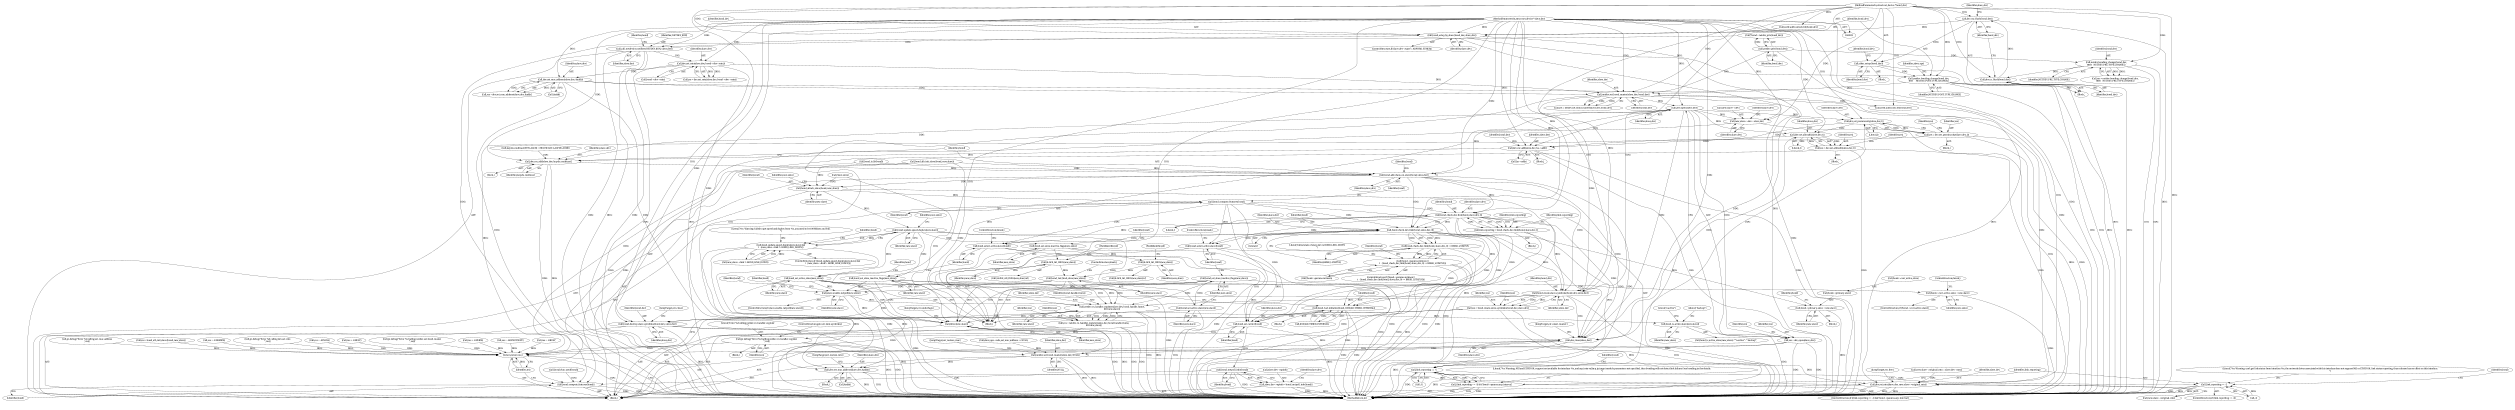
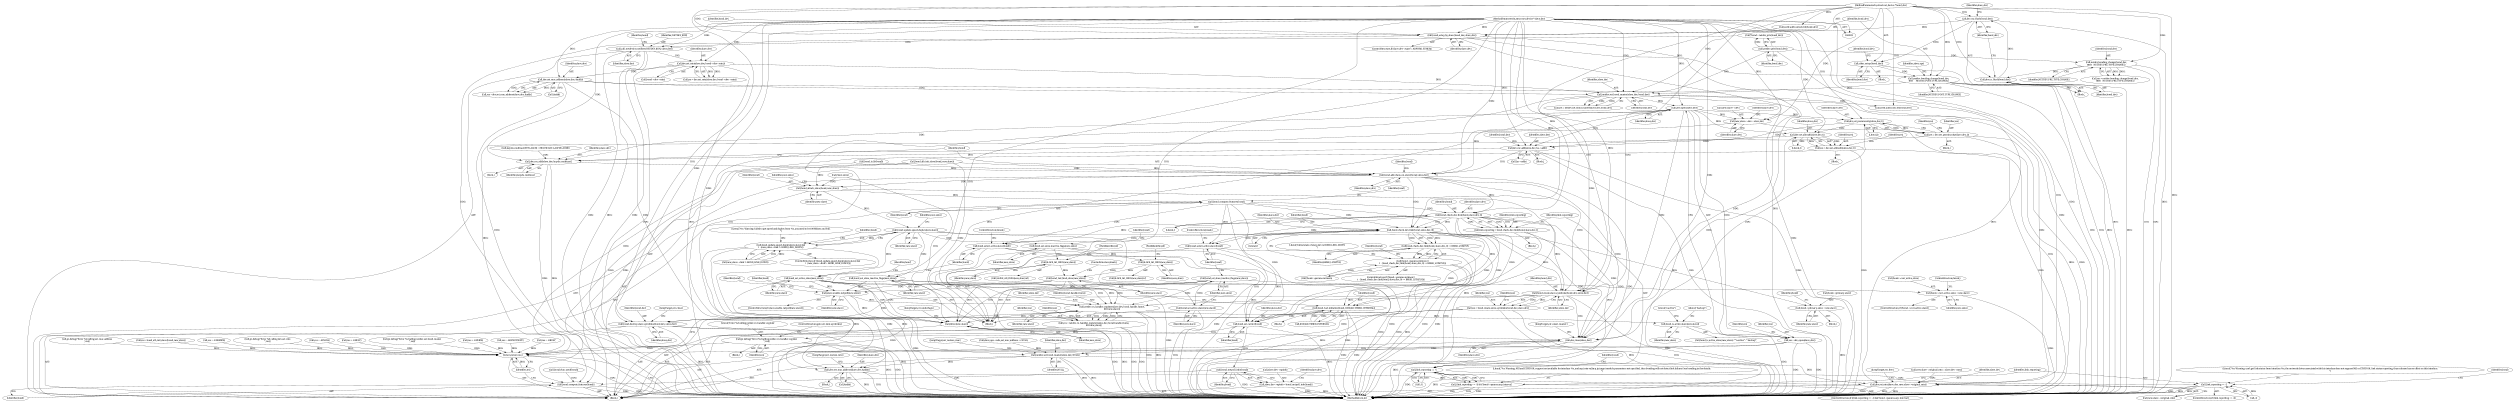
edge "(Call,dev_mc_add(slave_dev, ha->addr))" -> "(Call,bond_add_vlans_on_slave(bond, slave_dev))": added, label "DDG:"
edge "(Call,bond->curr_active_slave)" -> "(Call,bond->primary_slave)": now "(Call,bond->curr_active_slave)" -> "(Call,bond->curr_active_slave = new_slave)"
